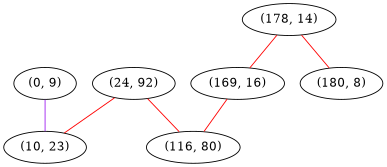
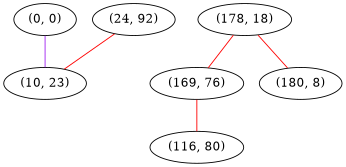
node "(178, 14)": label "(178, 14)" -> "(178, 18)"
node "(0, 9)": label "(0, 9)" -> "(0, 0)"
node "(169, 16)": label "(169, 16)" -> "(169, 76)"
edge "(24, 92)" -- "(116, 80)": removed
